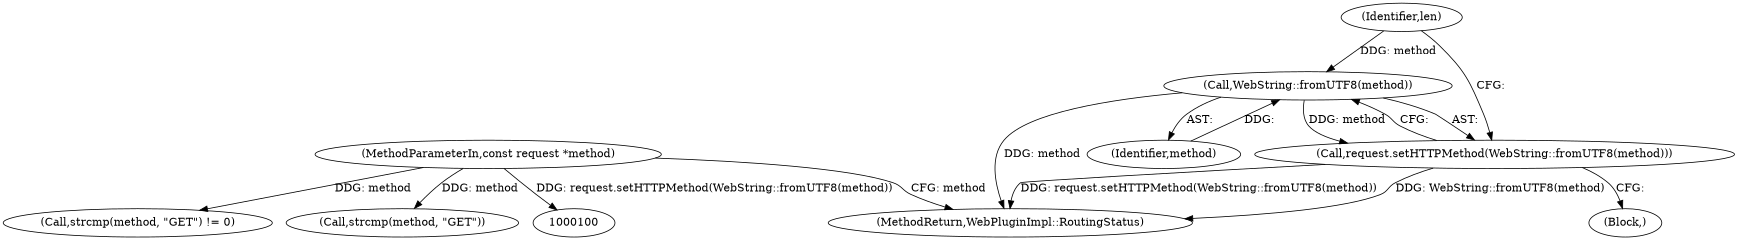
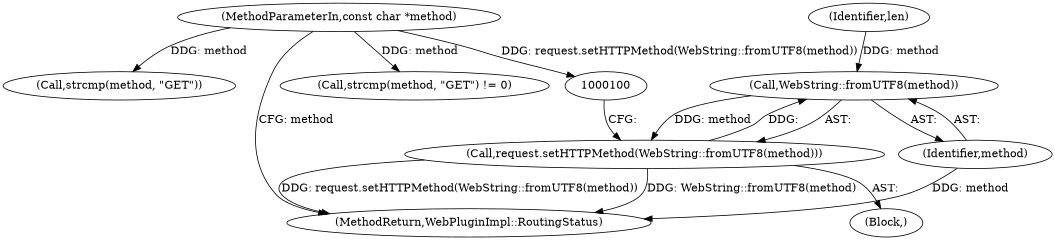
edge "(Identifier,len)" -> "(Call,request.setHTTPMethod(WebString::fromUTF8(method)))": now "1000100" -> "(Call,request.setHTTPMethod(WebString::fromUTF8(method)))"
edge "(Call,WebString::fromUTF8(method))" -> "(MethodReturn,WebPluginImpl::RoutingStatus)": now "(Identifier,method)" -> "(MethodReturn,WebPluginImpl::RoutingStatus)"
edge "(Identifier,method)" -> "(Call,WebString::fromUTF8(method))": label "DDG: " -> "AST: "
edge "(Call,request.setHTTPMethod(WebString::fromUTF8(method)))" -> "(Call,WebString::fromUTF8(method))": label "CFG: " -> "DDG: "
node "(MethodParameterIn,const request *method)": label "(MethodParameterIn,const request *method)" -> "(MethodParameterIn,const char *method)"
edge "(Call,request.setHTTPMethod(WebString::fromUTF8(method)))" -> "(Block,)": label "CFG: " -> "AST: "
